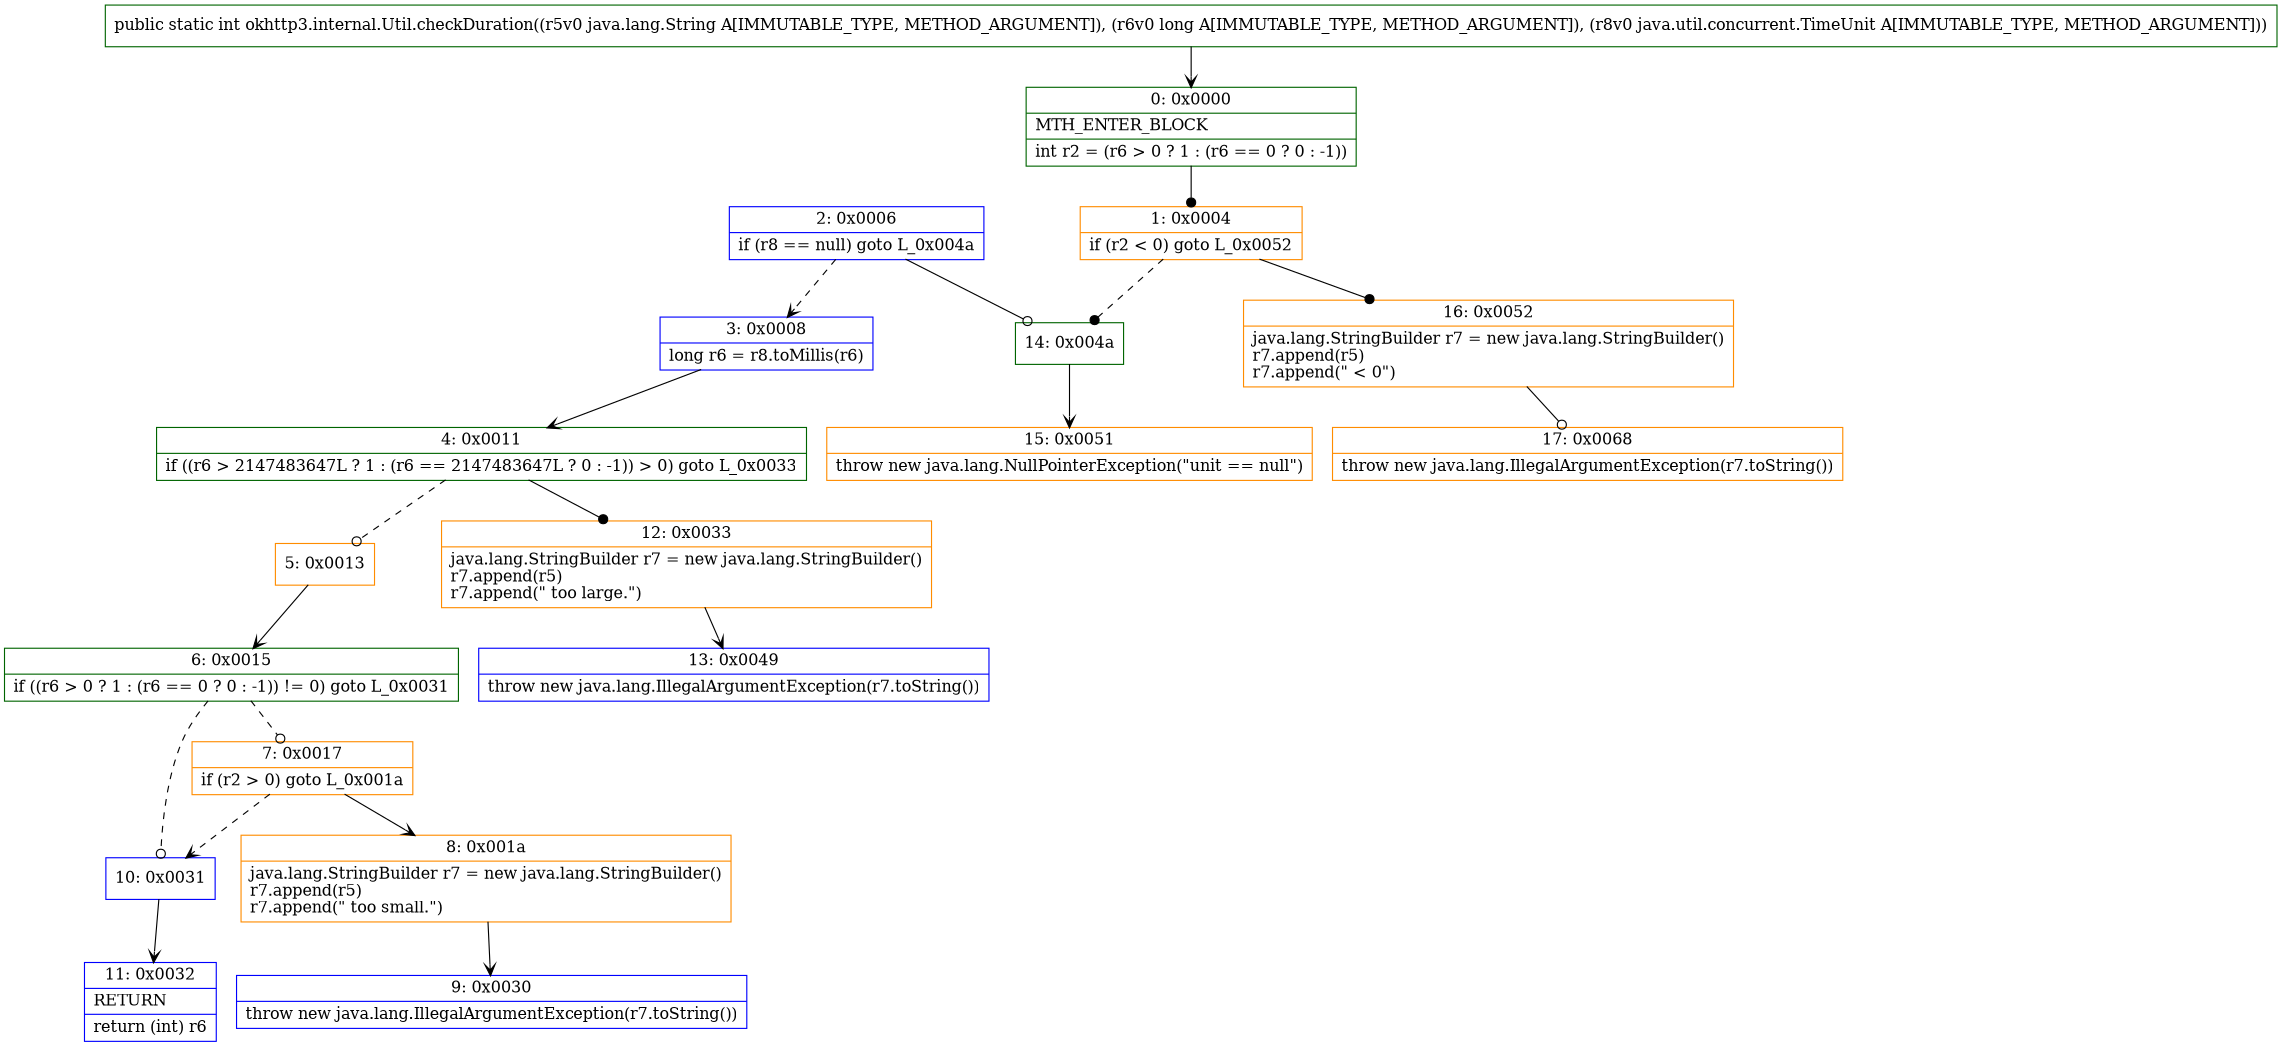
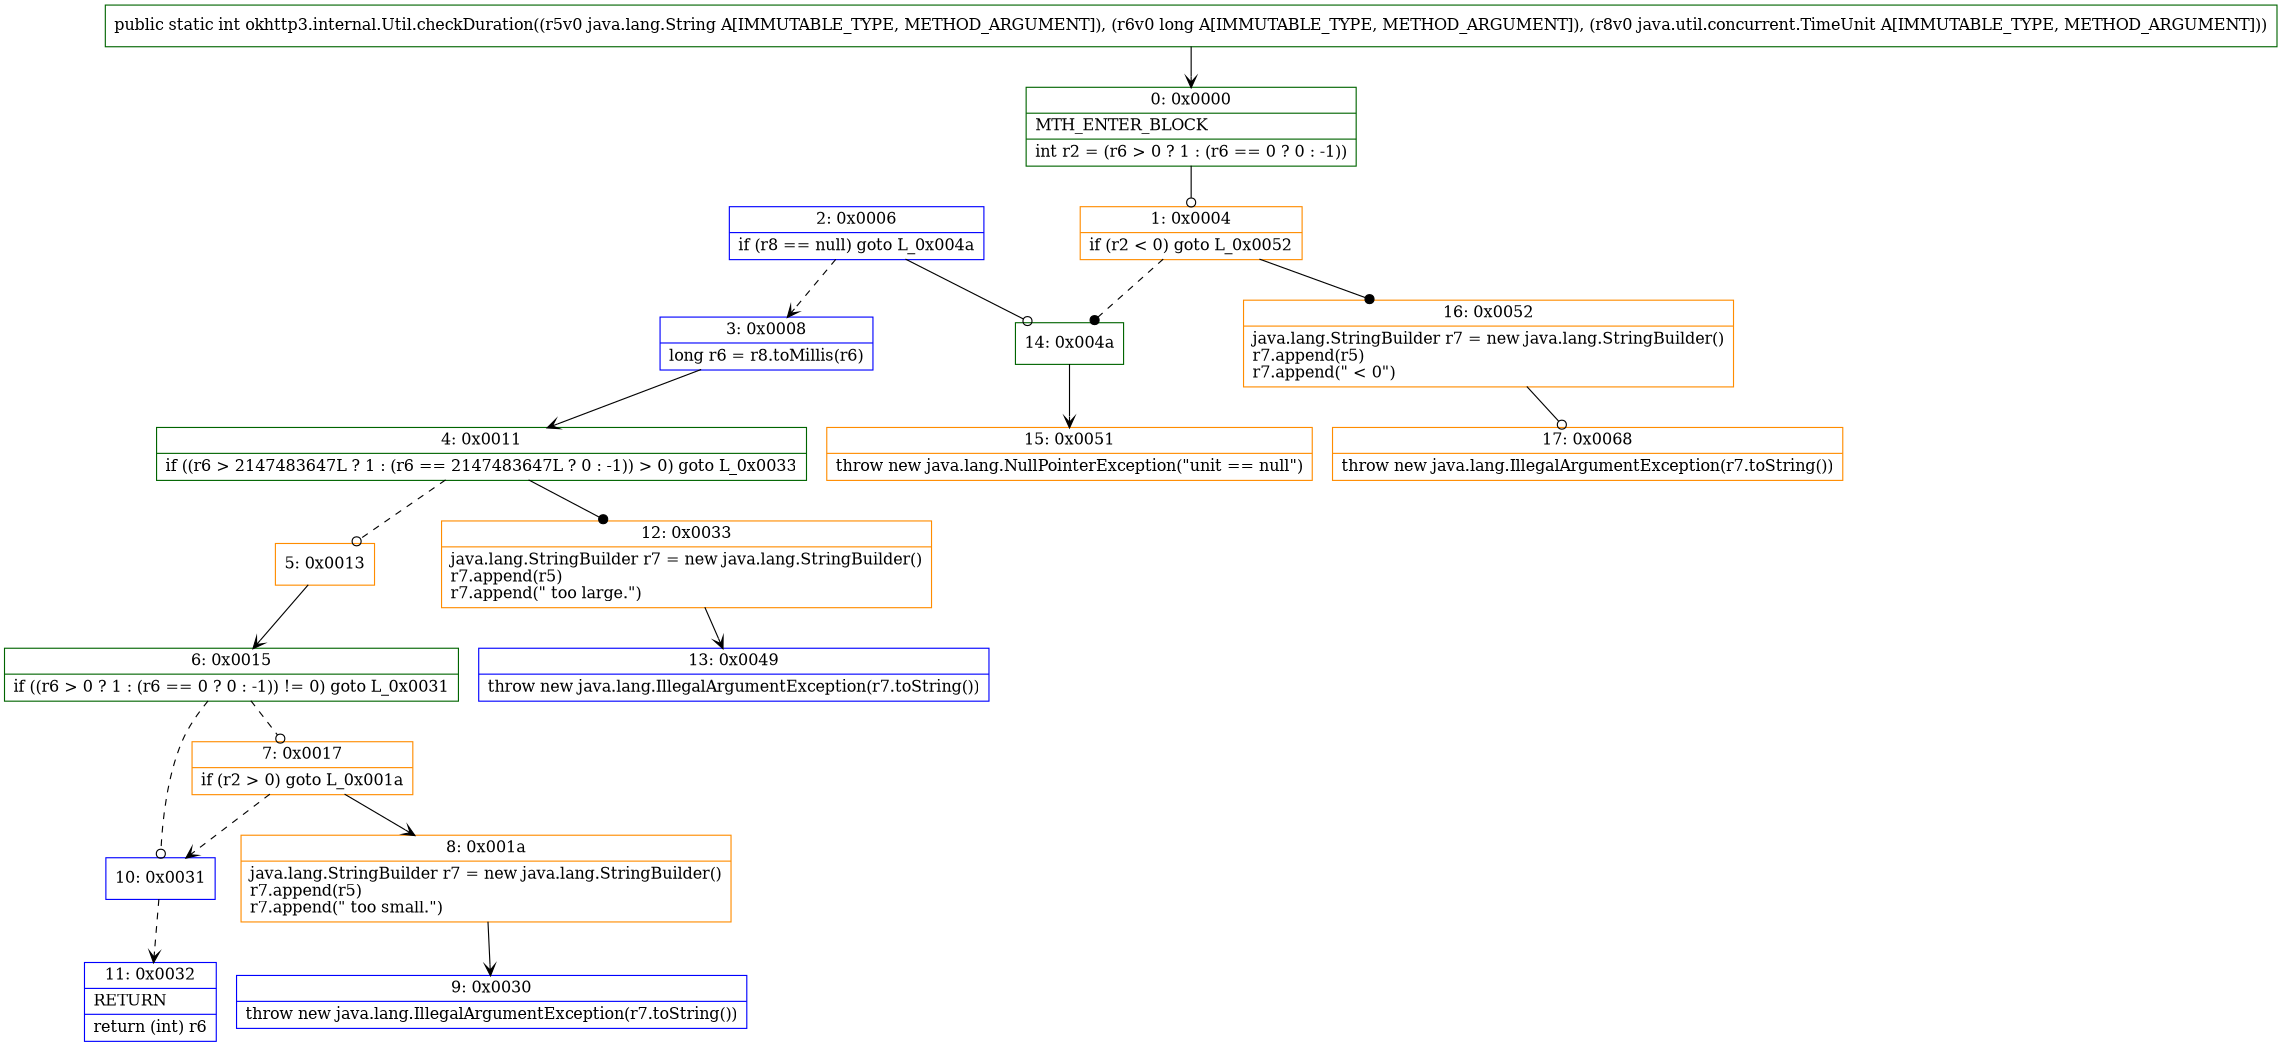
edge "0: 0x0000" -> "1: 0x0004": arrowhead dot -> odot
edge "10: 0x0031" -> "11: 0x0032": style solid -> dashed
